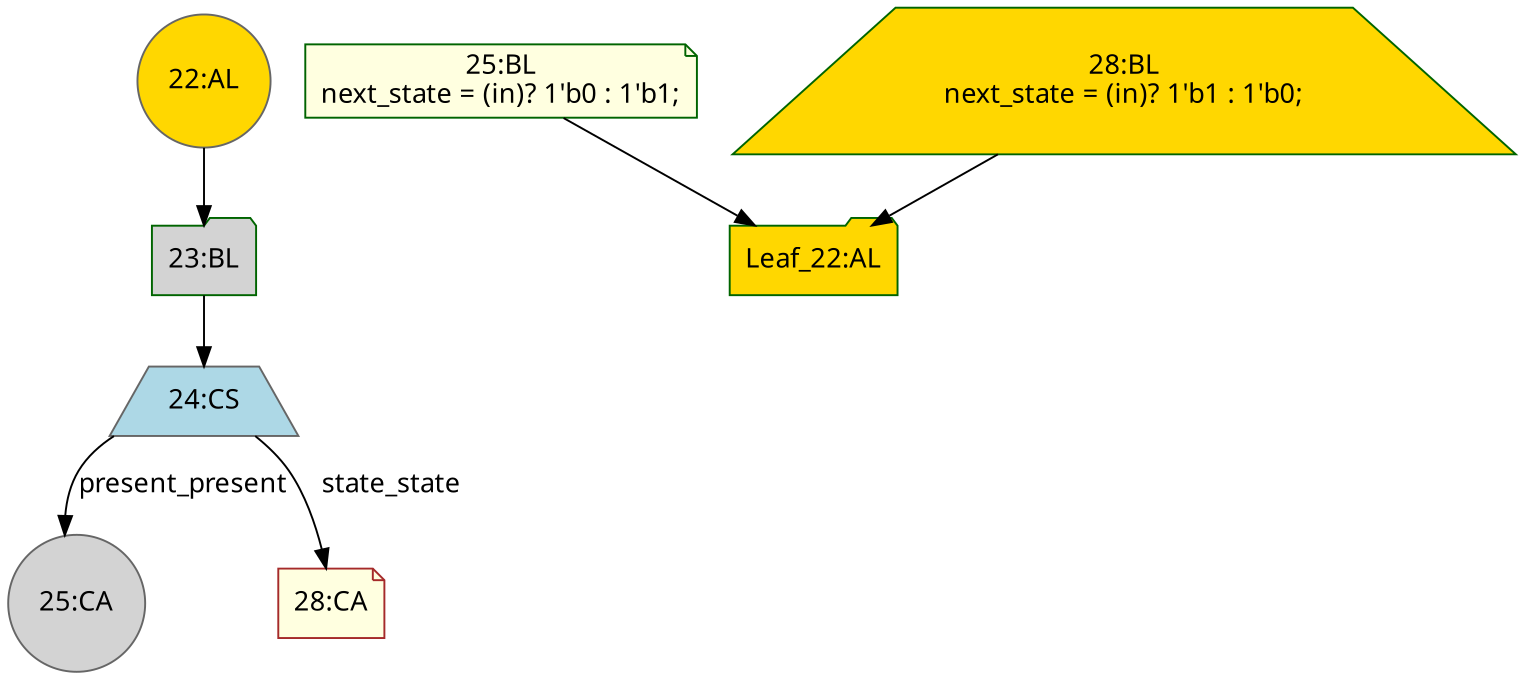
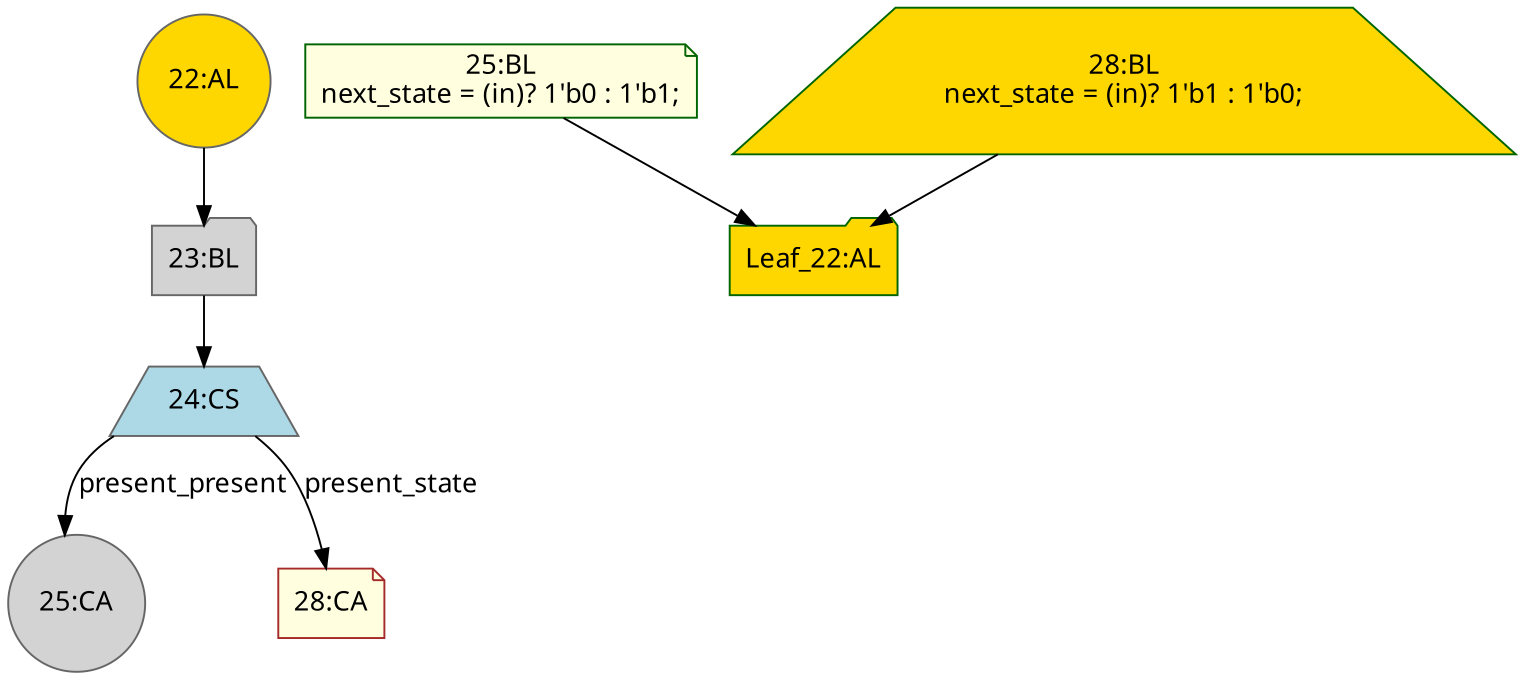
node "23:BL": color darkgreen -> gray40
edge "24:CS" -> "28:CA": label "state_state" -> "present_state"
